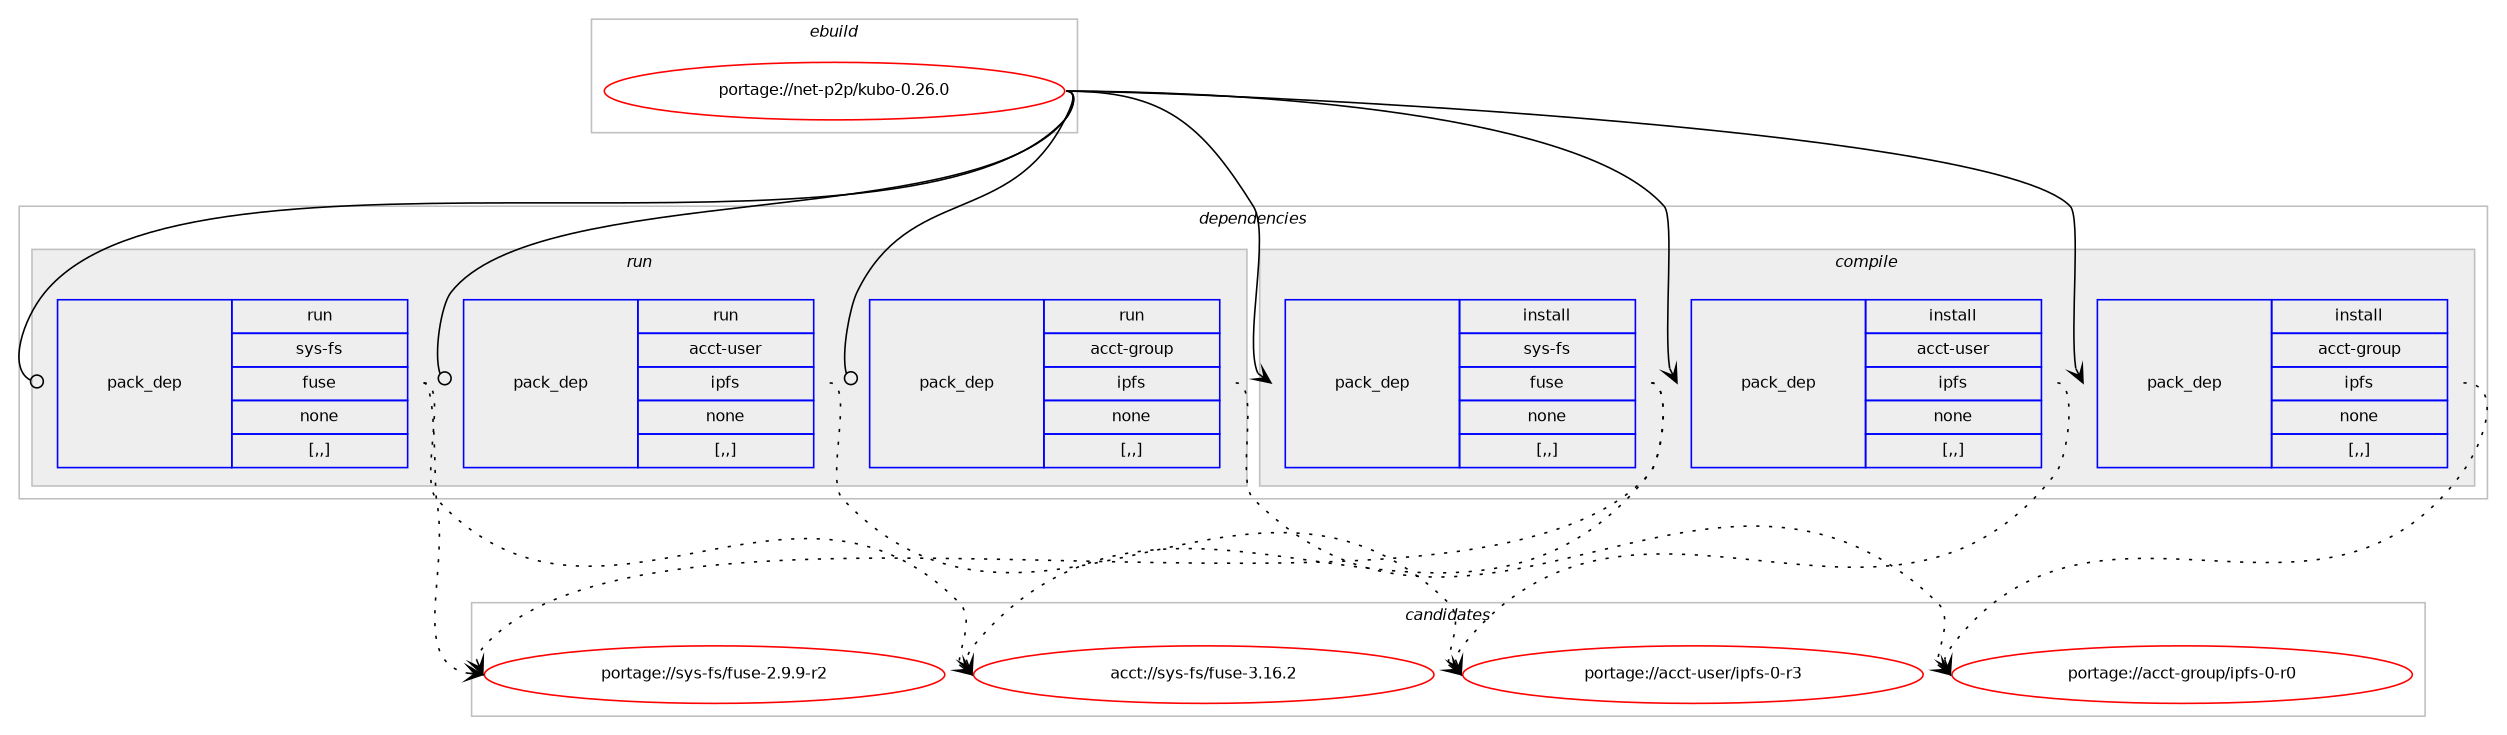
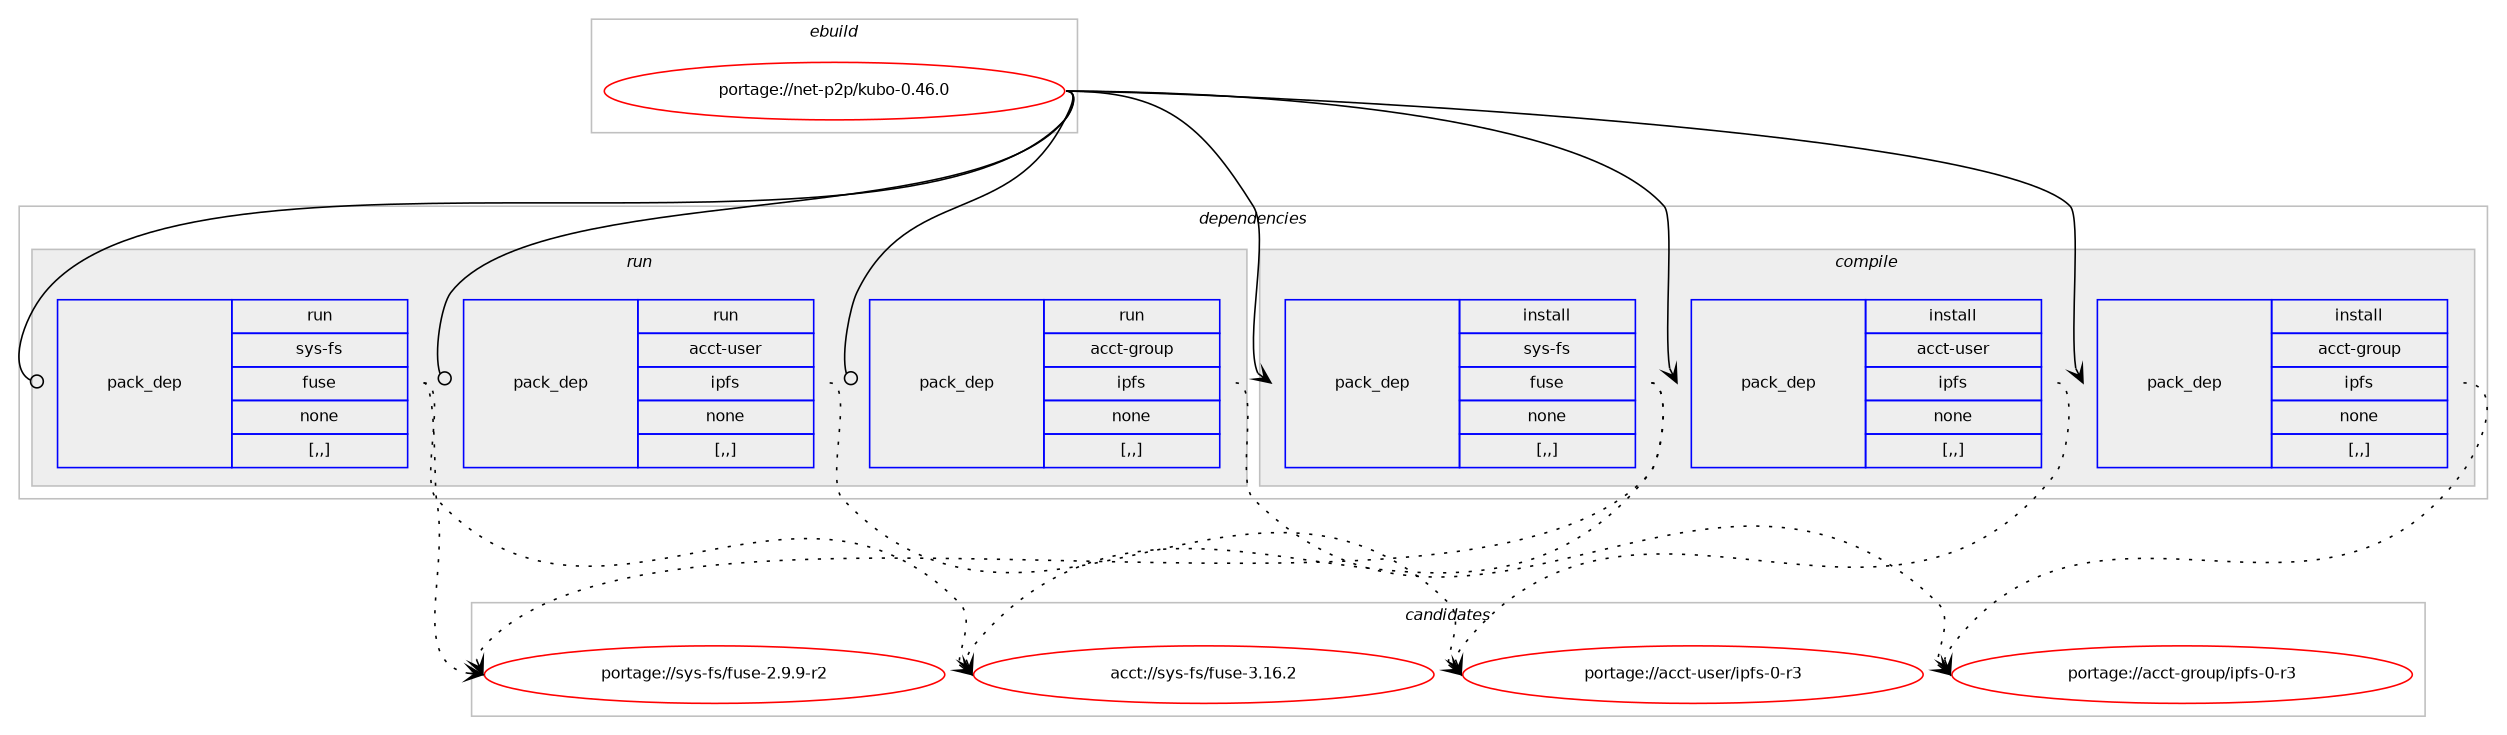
node "portage://net-p2p/kubo-0.26.0": label "portage://net-p2p/kubo-0.26.0" -> "portage://net-p2p/kubo-0.46.0"
node "portage://acct-group/ipfs-0-r0": label "portage://acct-group/ipfs-0-r0" -> "portage://acct-group/ipfs-0-r3"
